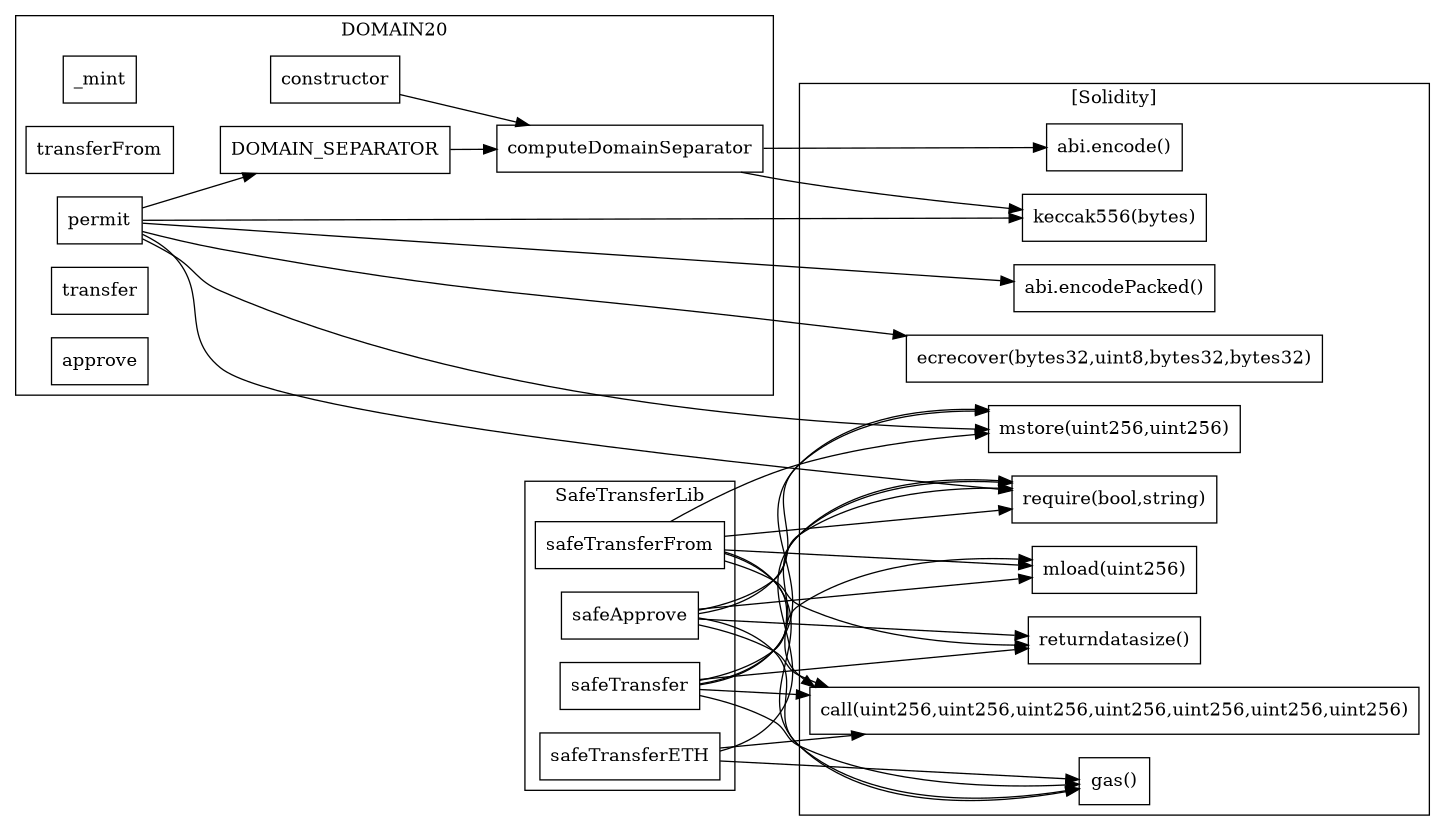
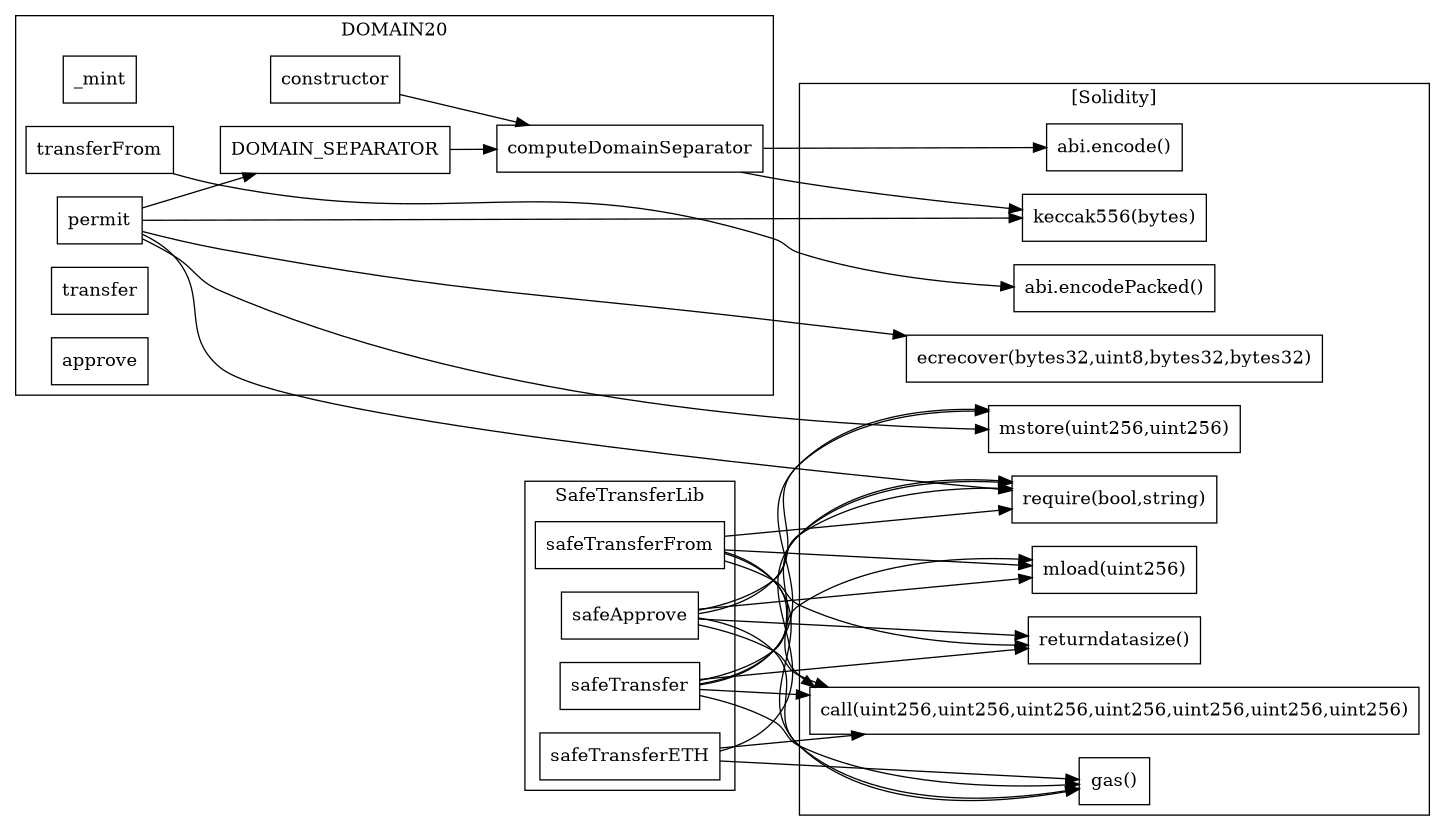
edge "permit" -> "abi.encodePacked()": now "transferFrom" -> "abi.encodePacked()"
edge "safeTransferFrom" -> "mstore(uint256,uint256)": removed
